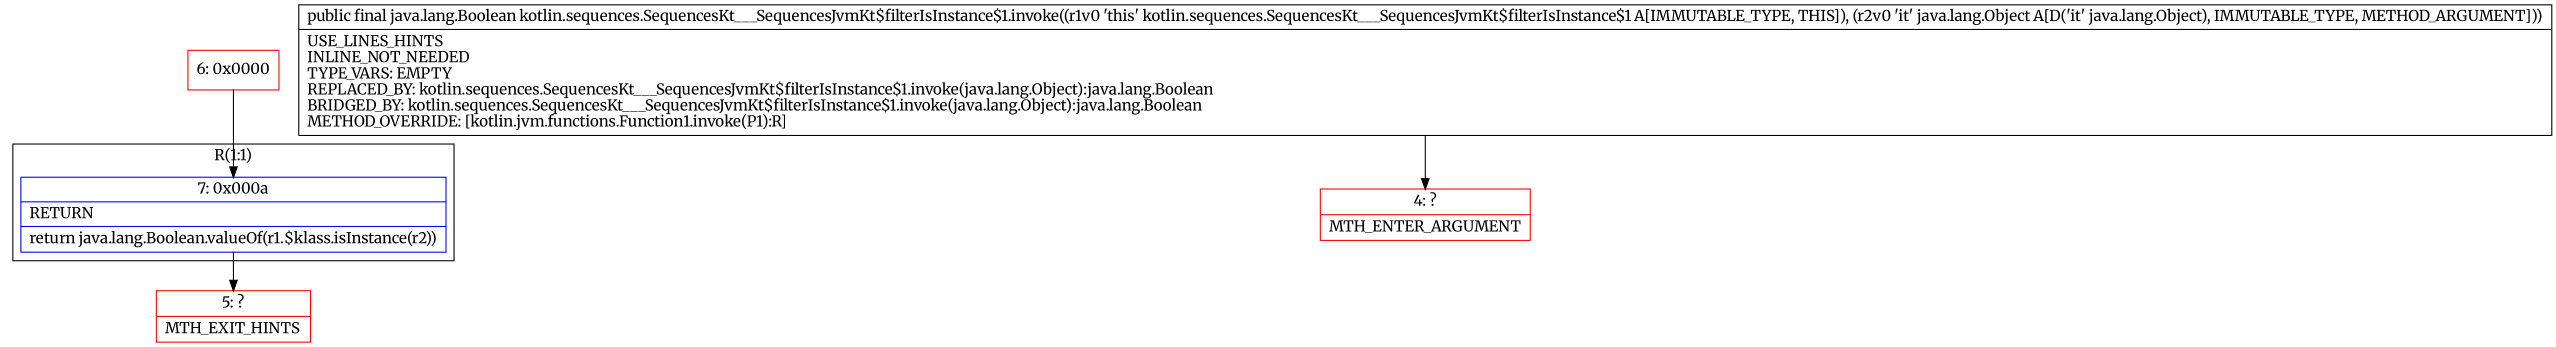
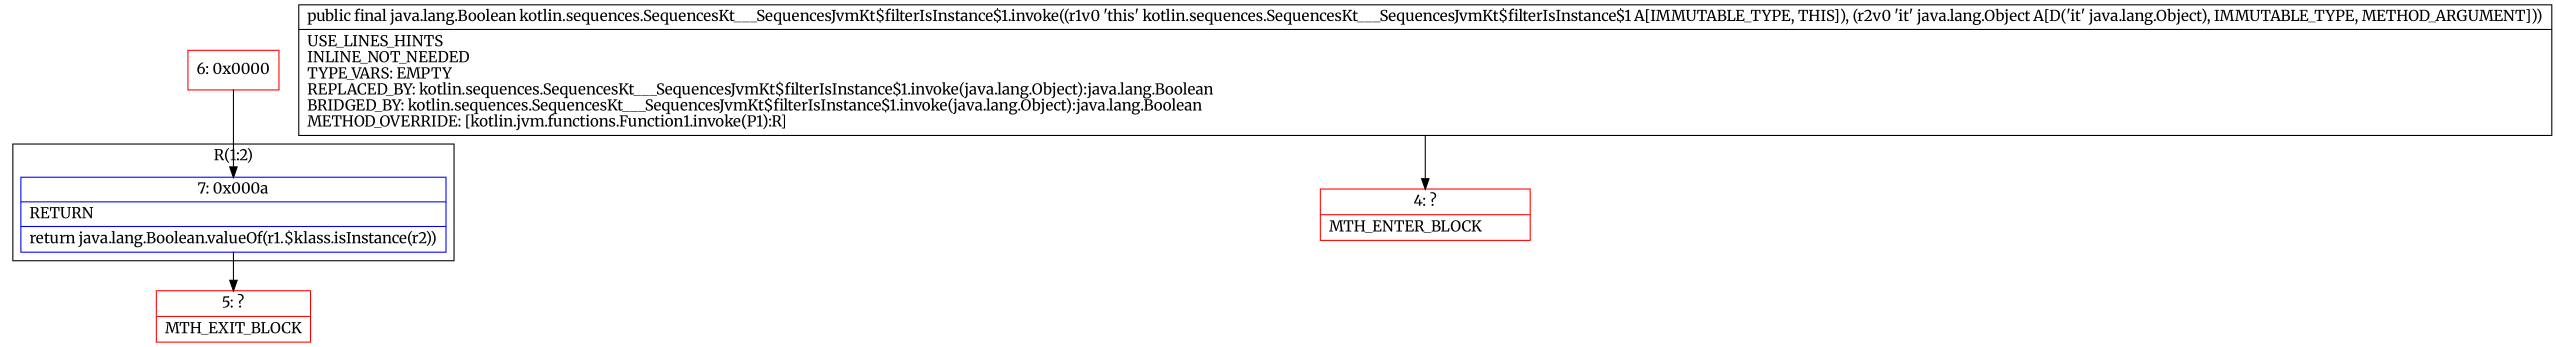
cluster "R(1:1)": label "R(1:1)" -> "R(1:2)"
node "4: ?": text "MTH_ENTER_ARGUMENT" -> "MTH_ENTER_BLOCK"
node "5: ?": text "MTH_EXIT_HINTS" -> "MTH_EXIT_BLOCK"
